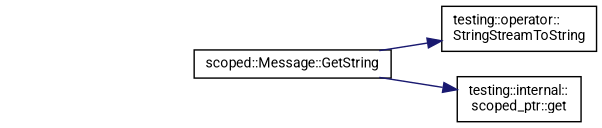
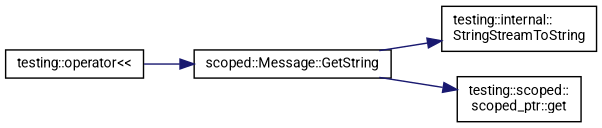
node "testing::operator:: StringStreamToString": label "testing::operator:: StringStreamToString" -> "testing::internal:: StringStreamToString"
node "testing::operator<<": added
node "testing::internal:: scoped_ptr::get": label "testing::internal:: scoped_ptr::get" -> "testing::scoped:: scoped_ptr::get"
